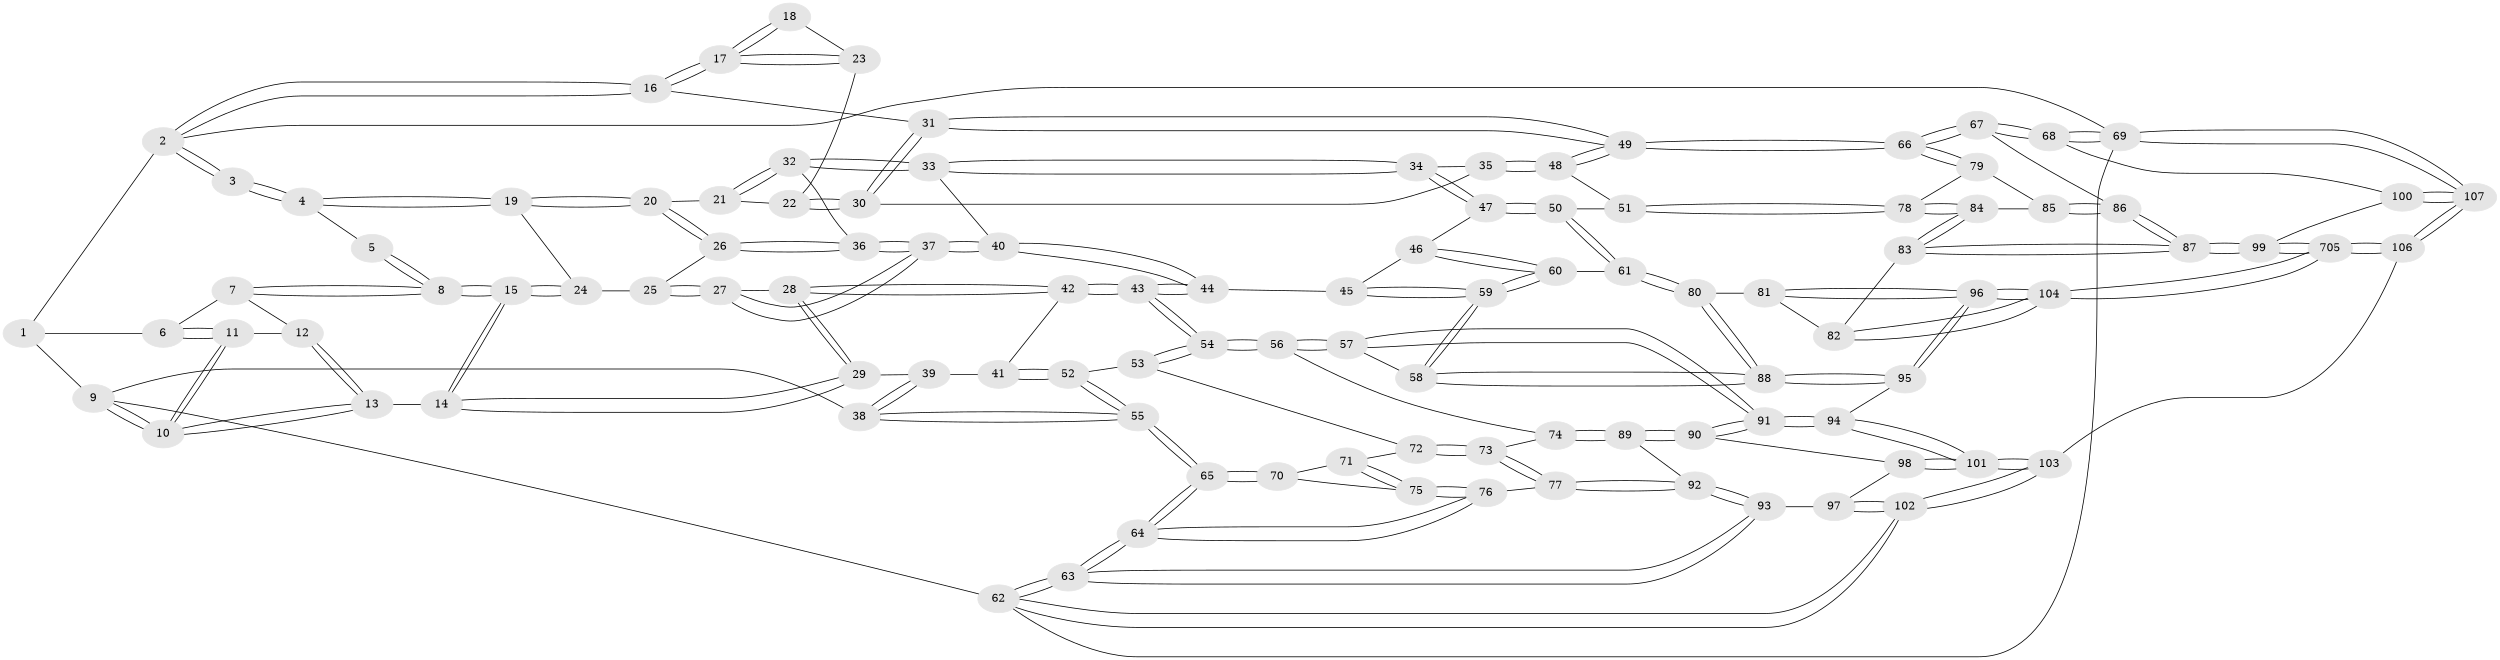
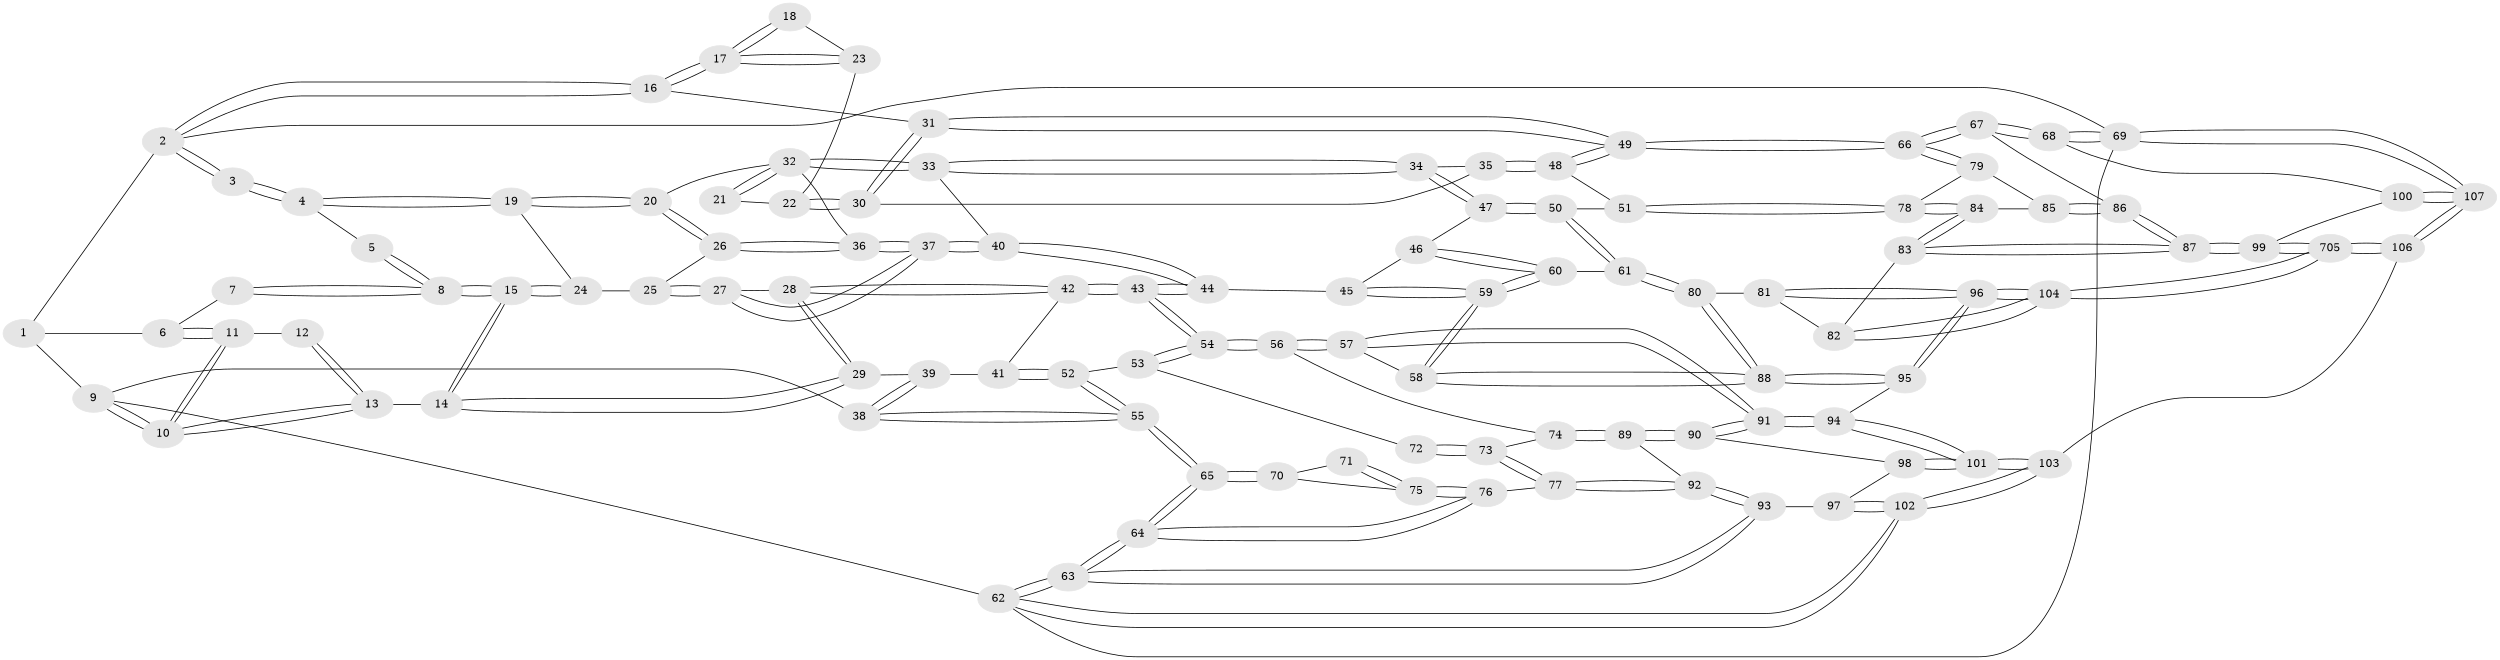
edge "21" -- "20": now "32" -- "20"
edge "7" -- "12": removed
edge "72" -- "71": removed
